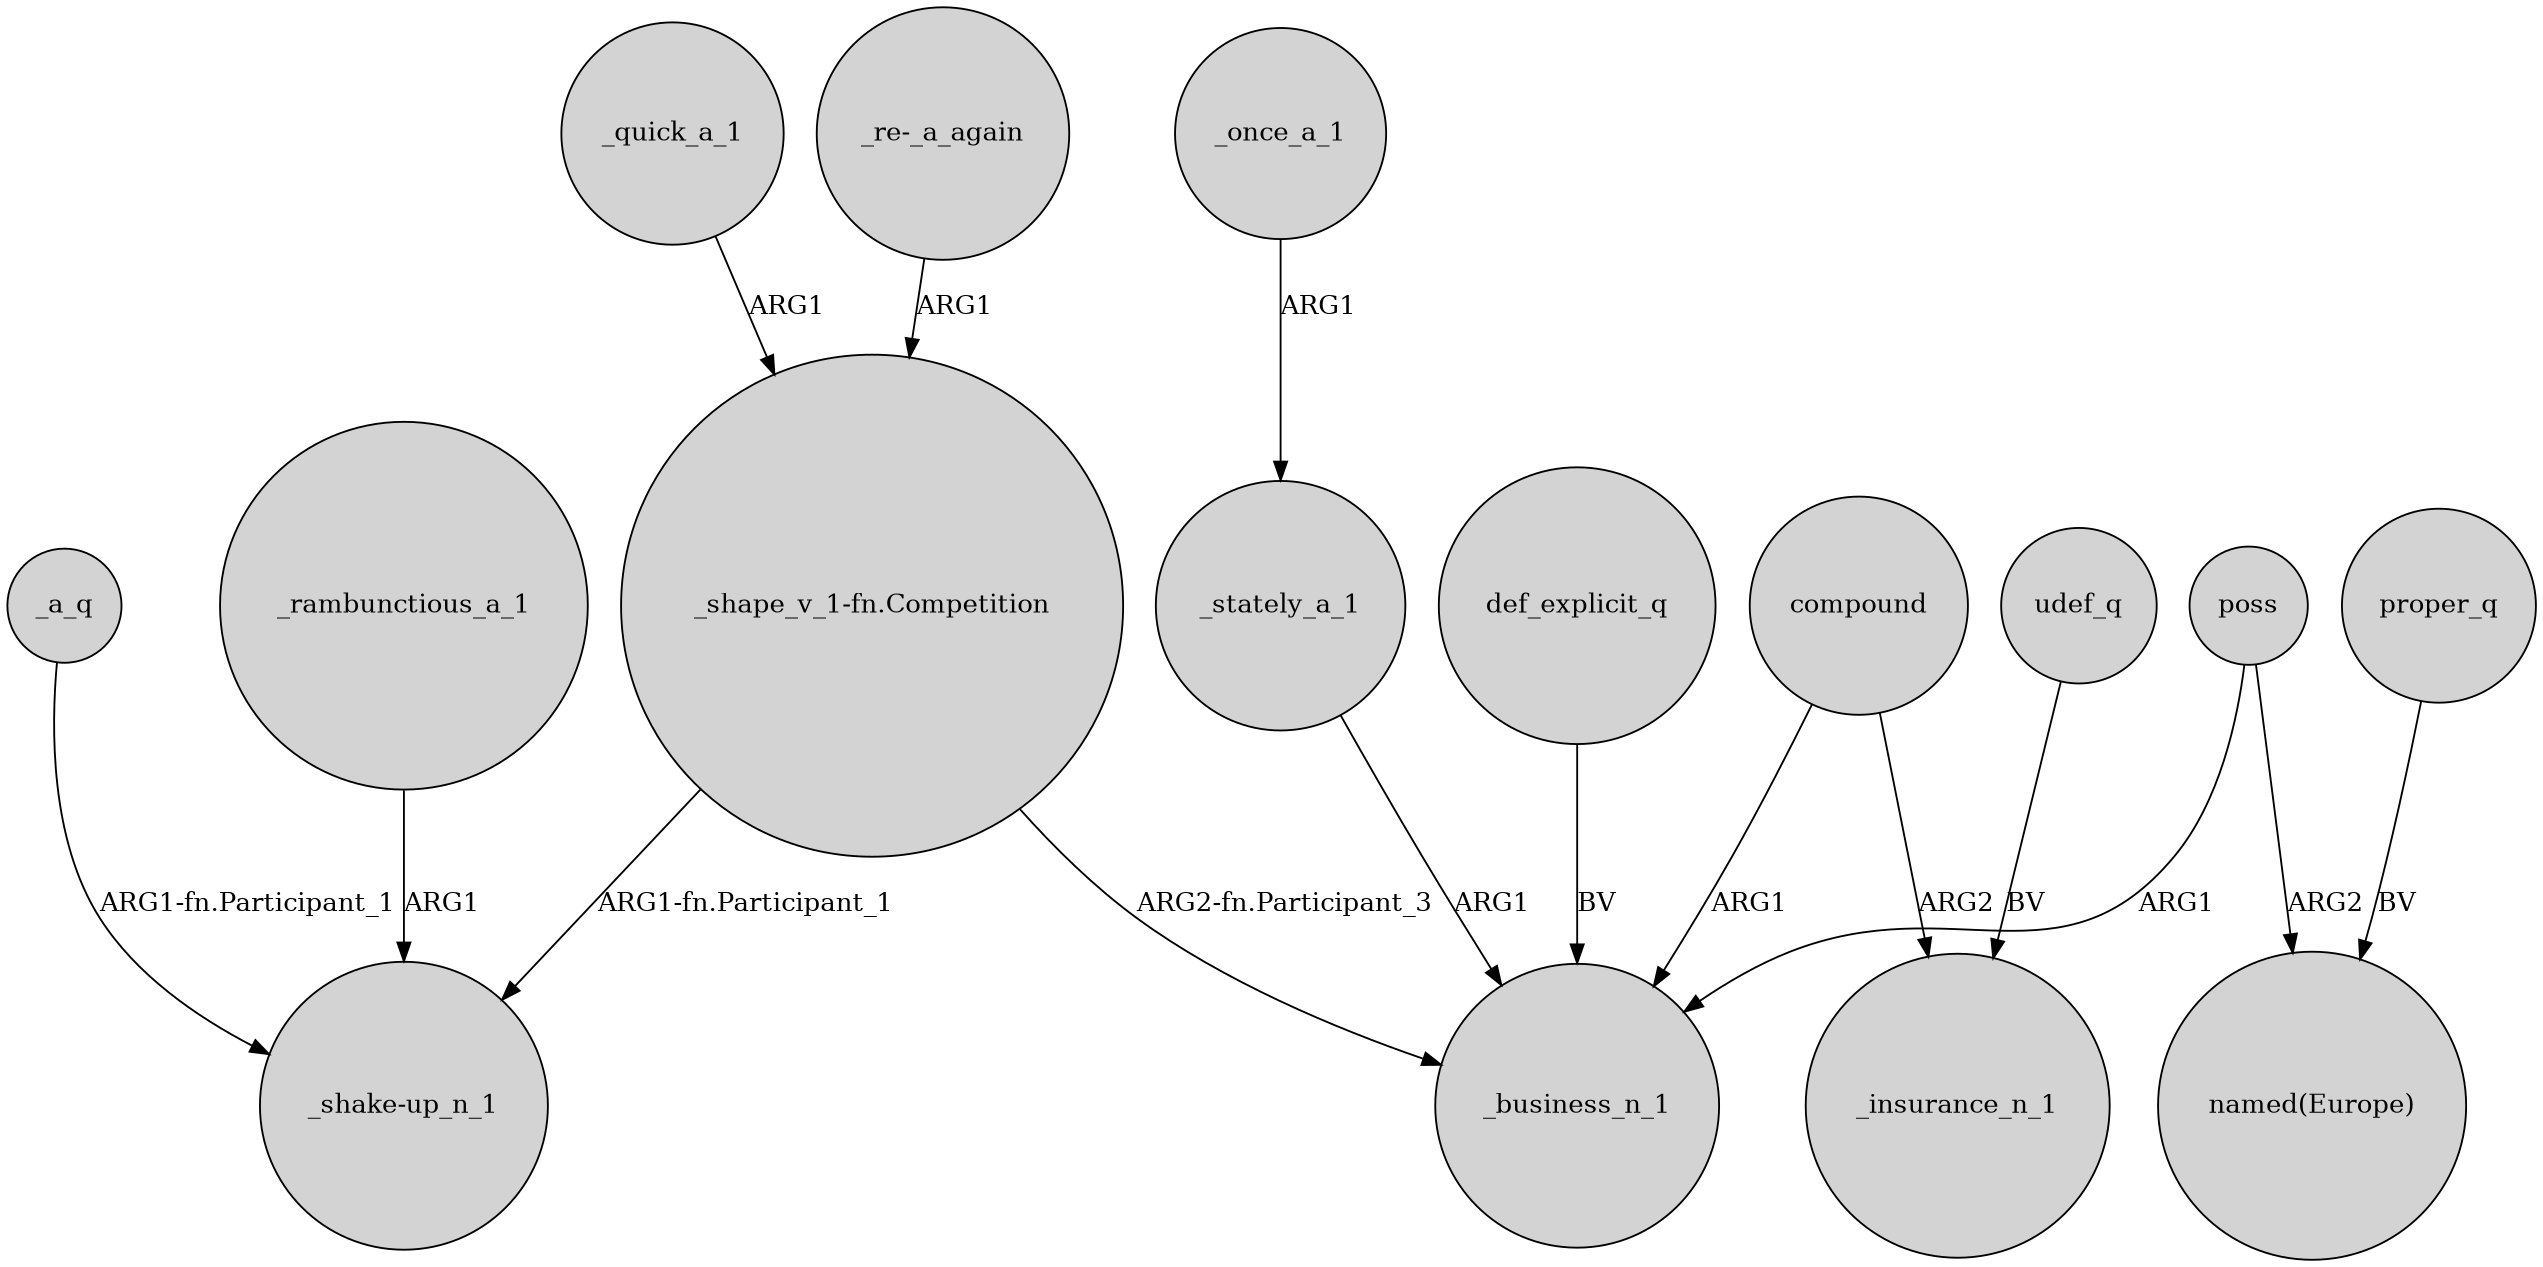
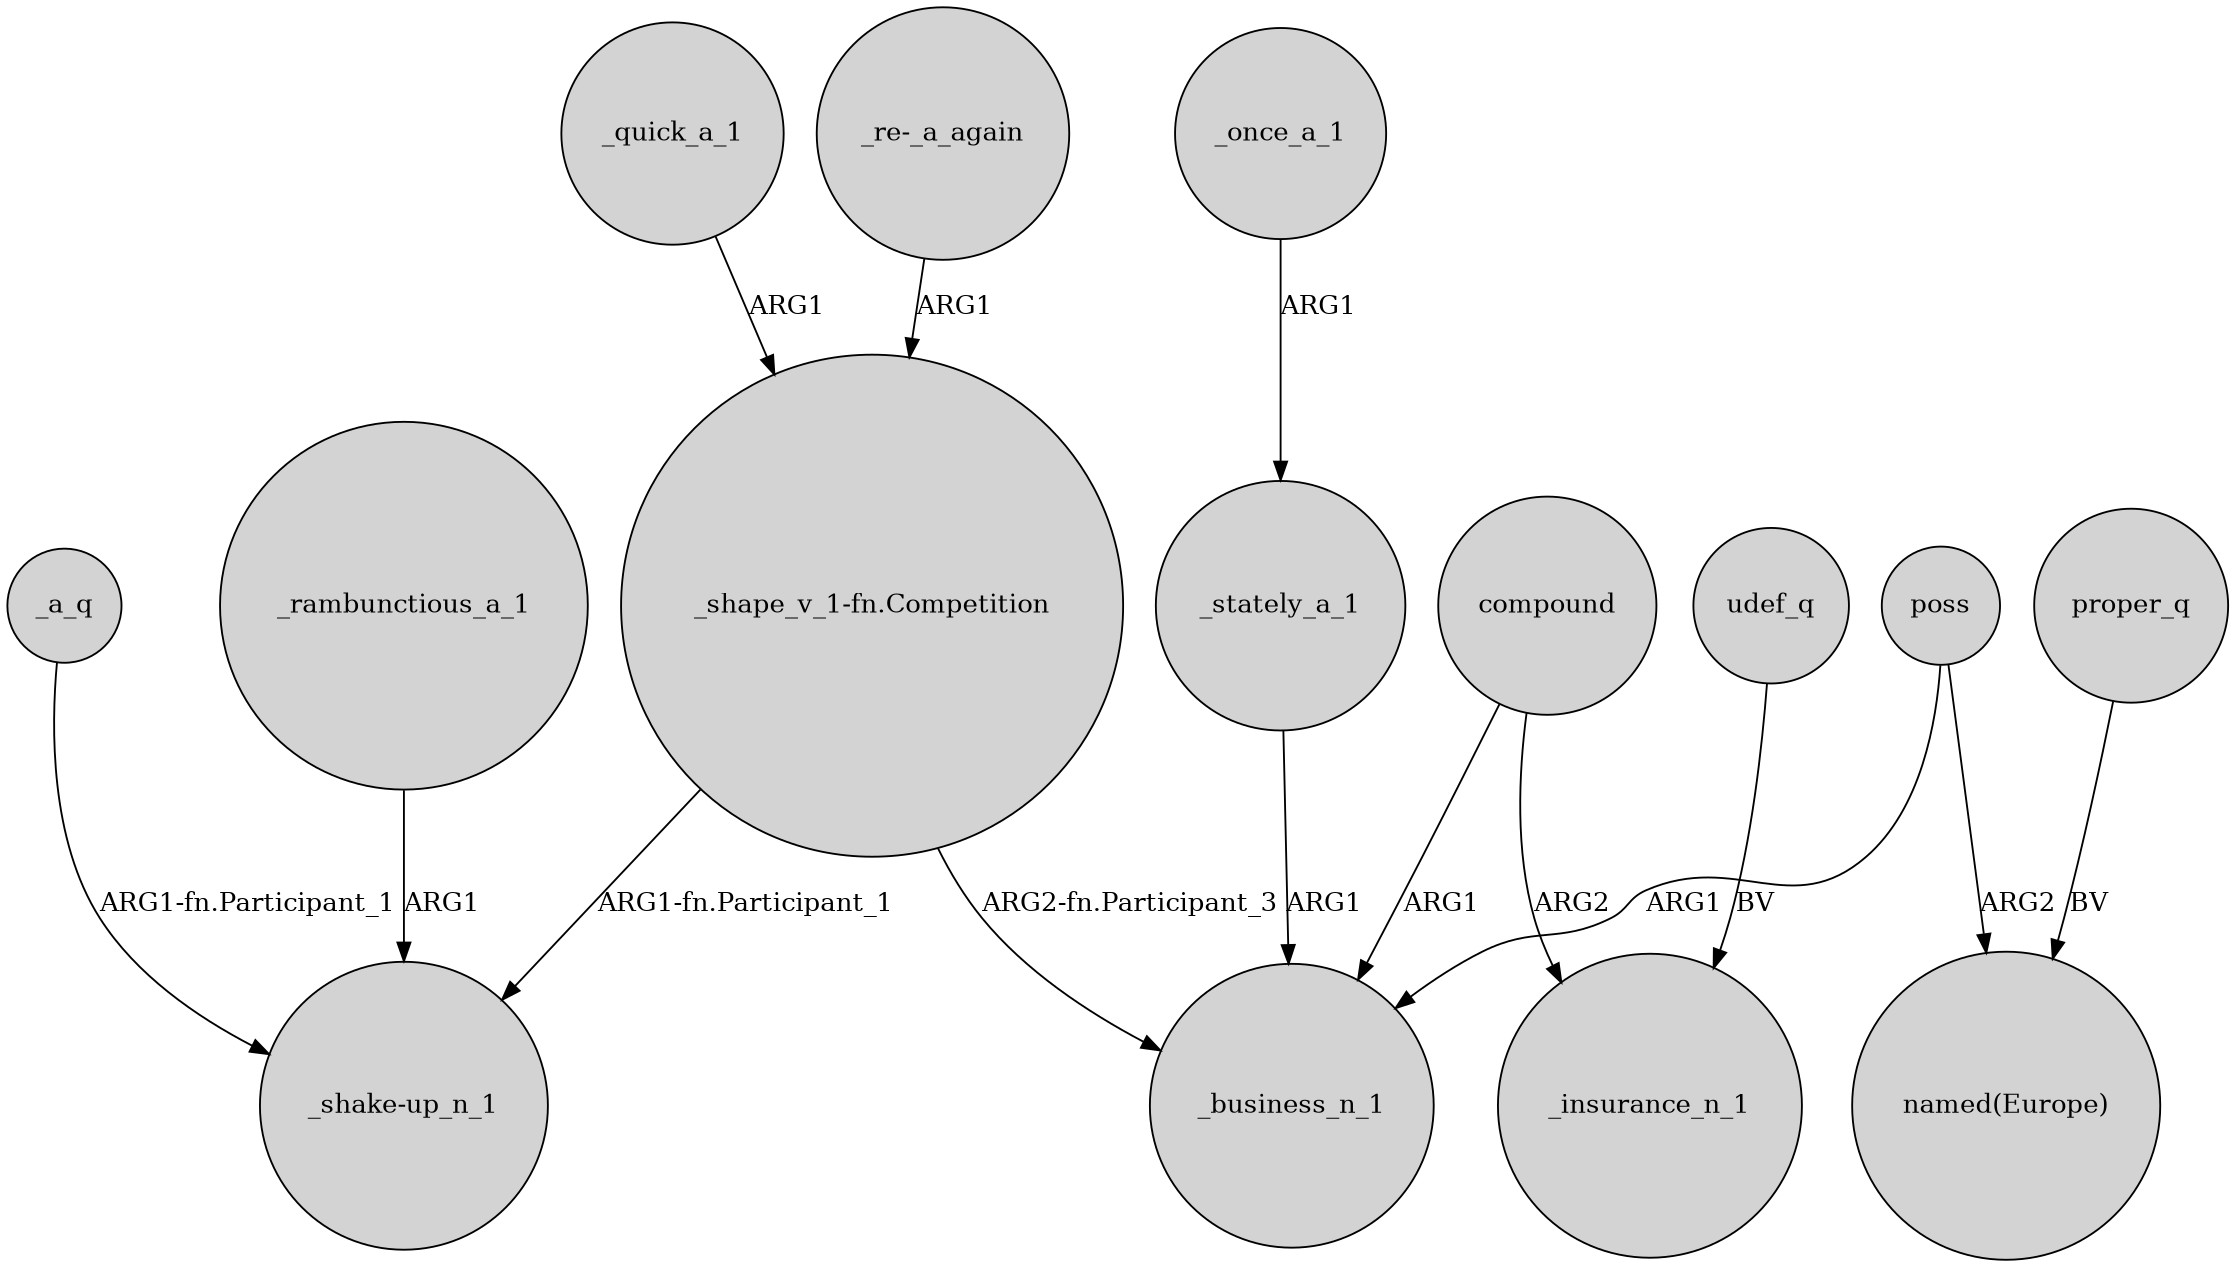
node "def_explicit_q": removed
